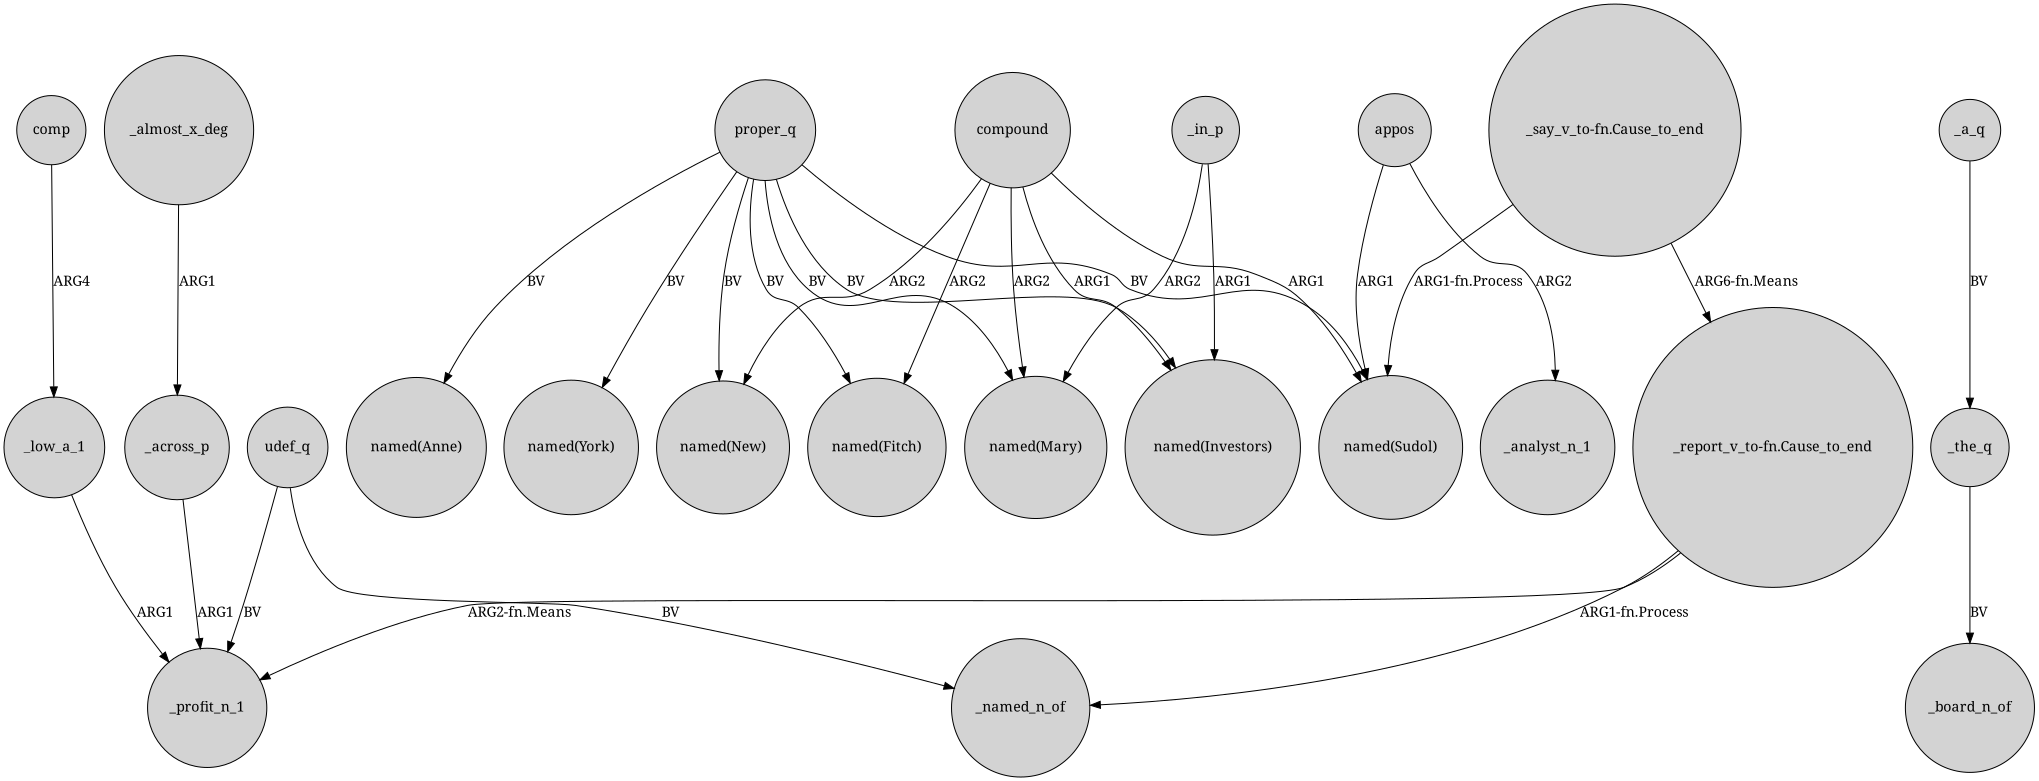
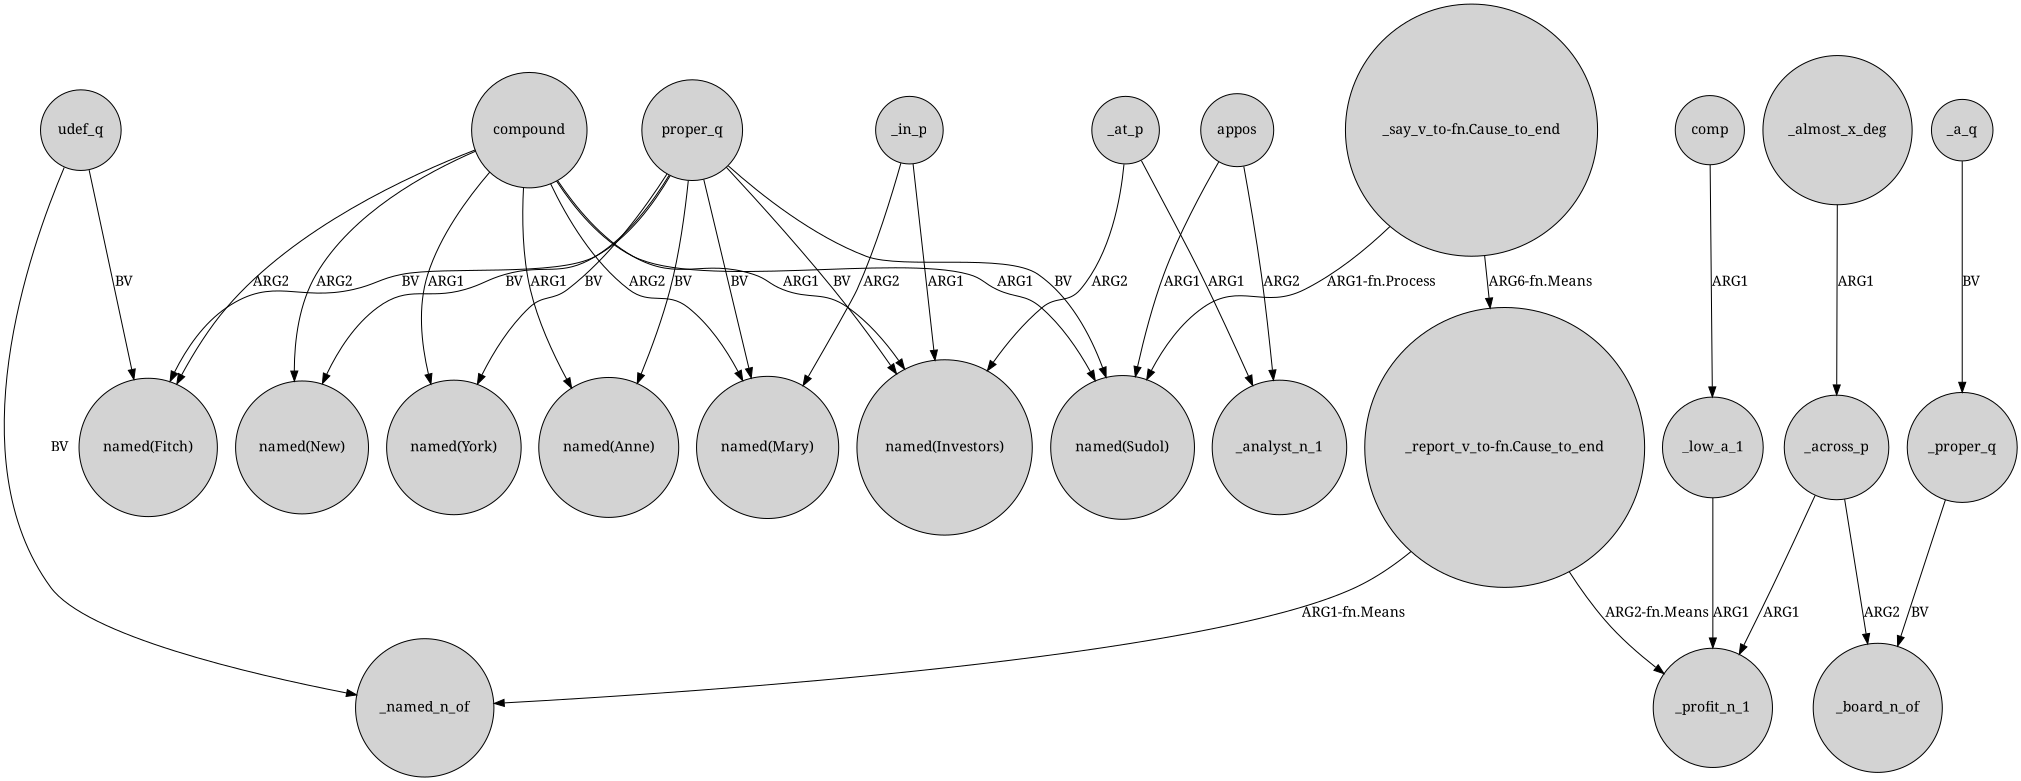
node "_at_p": added
edge "compound" -> "named(York)": added, label "ARG1"
edge "comp" -> "_low_a_1": label "ARG4" -> "ARG1"
edge "compound" -> "named(Anne)": added, label "ARG1"
node "_the_q": label "_the_q" -> "_proper_q"
edge "udef_q" -> "_profit_n_1": now "udef_q" -> "named(Fitch)"
edge "_across_p" -> "_board_n_of": added, label "ARG2"
edge "_report_v_to-fn.Cause_to_end" -> "_named_n_of": label "ARG1-fn.Process" -> "ARG1-fn.Means"
